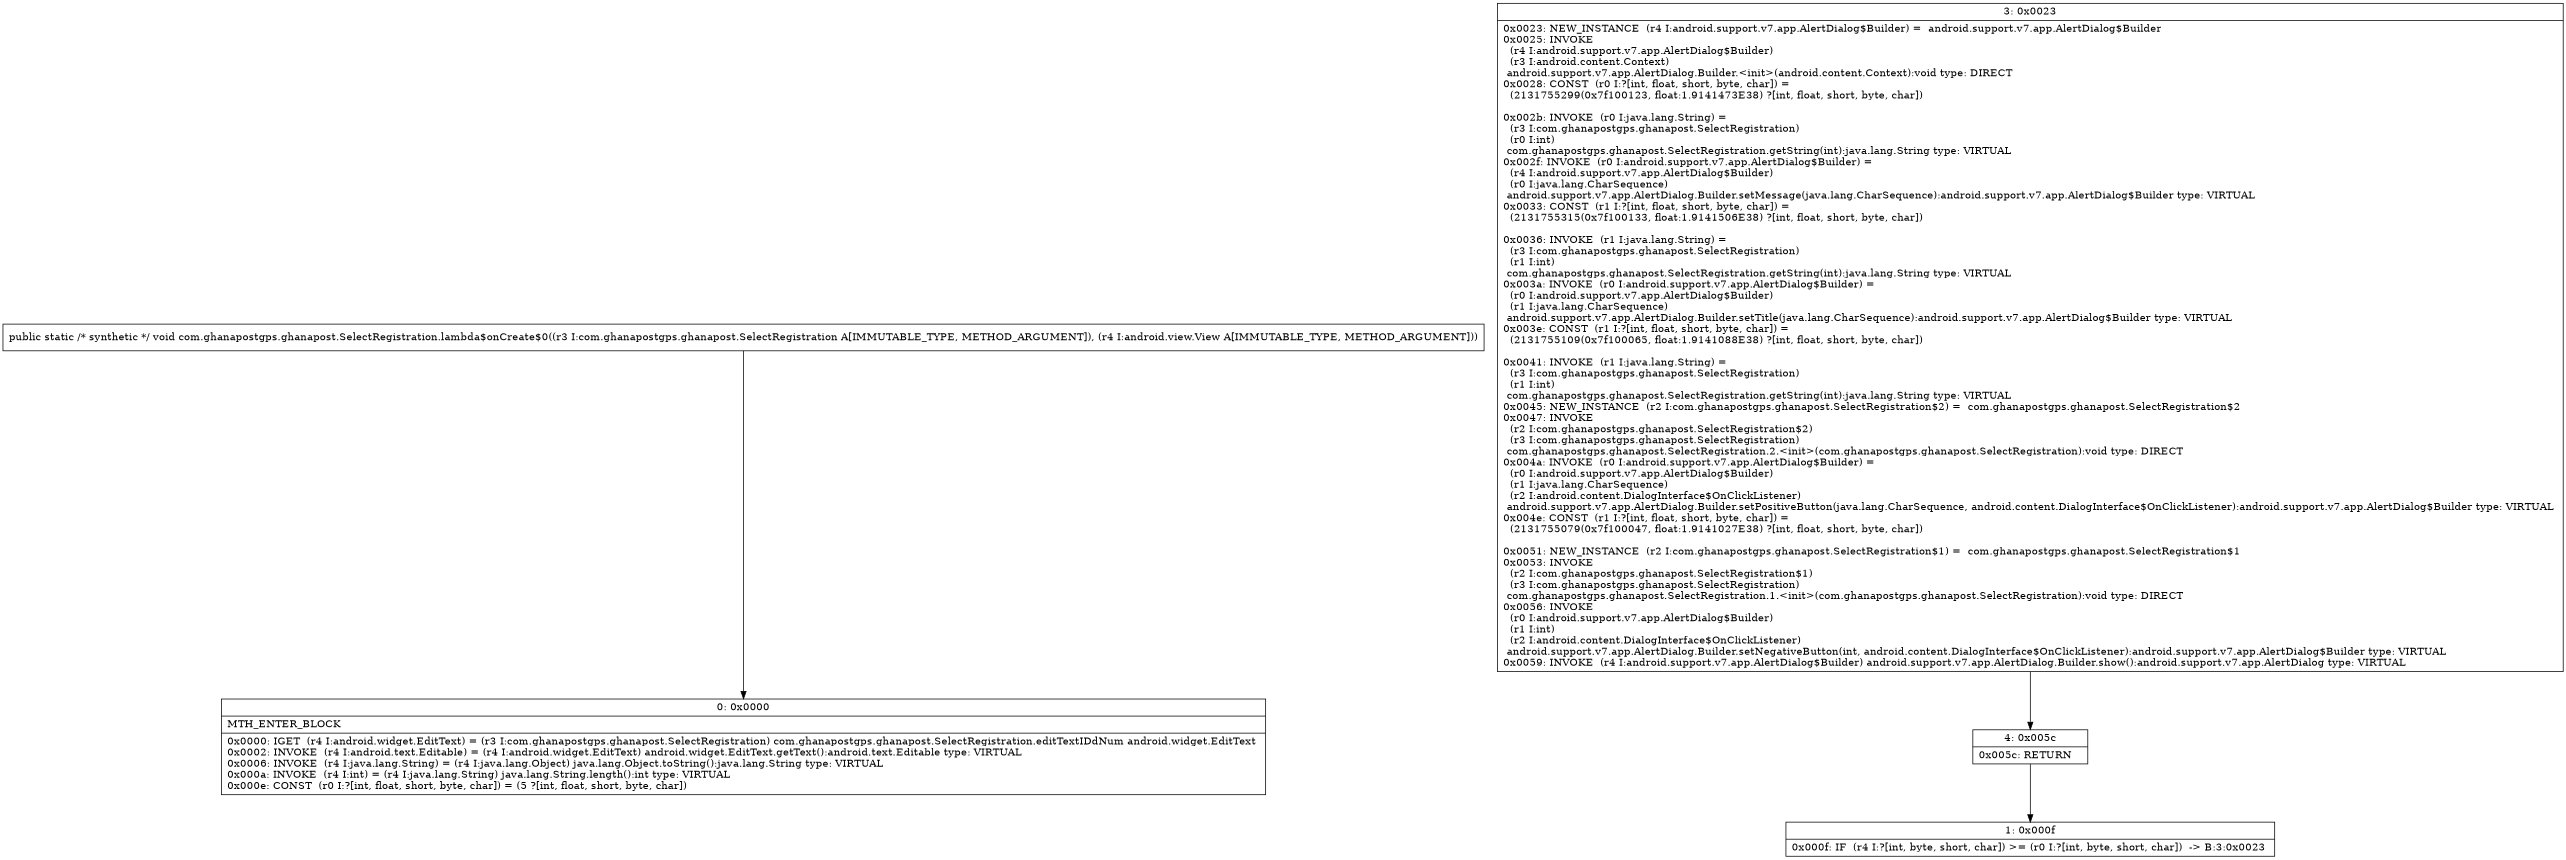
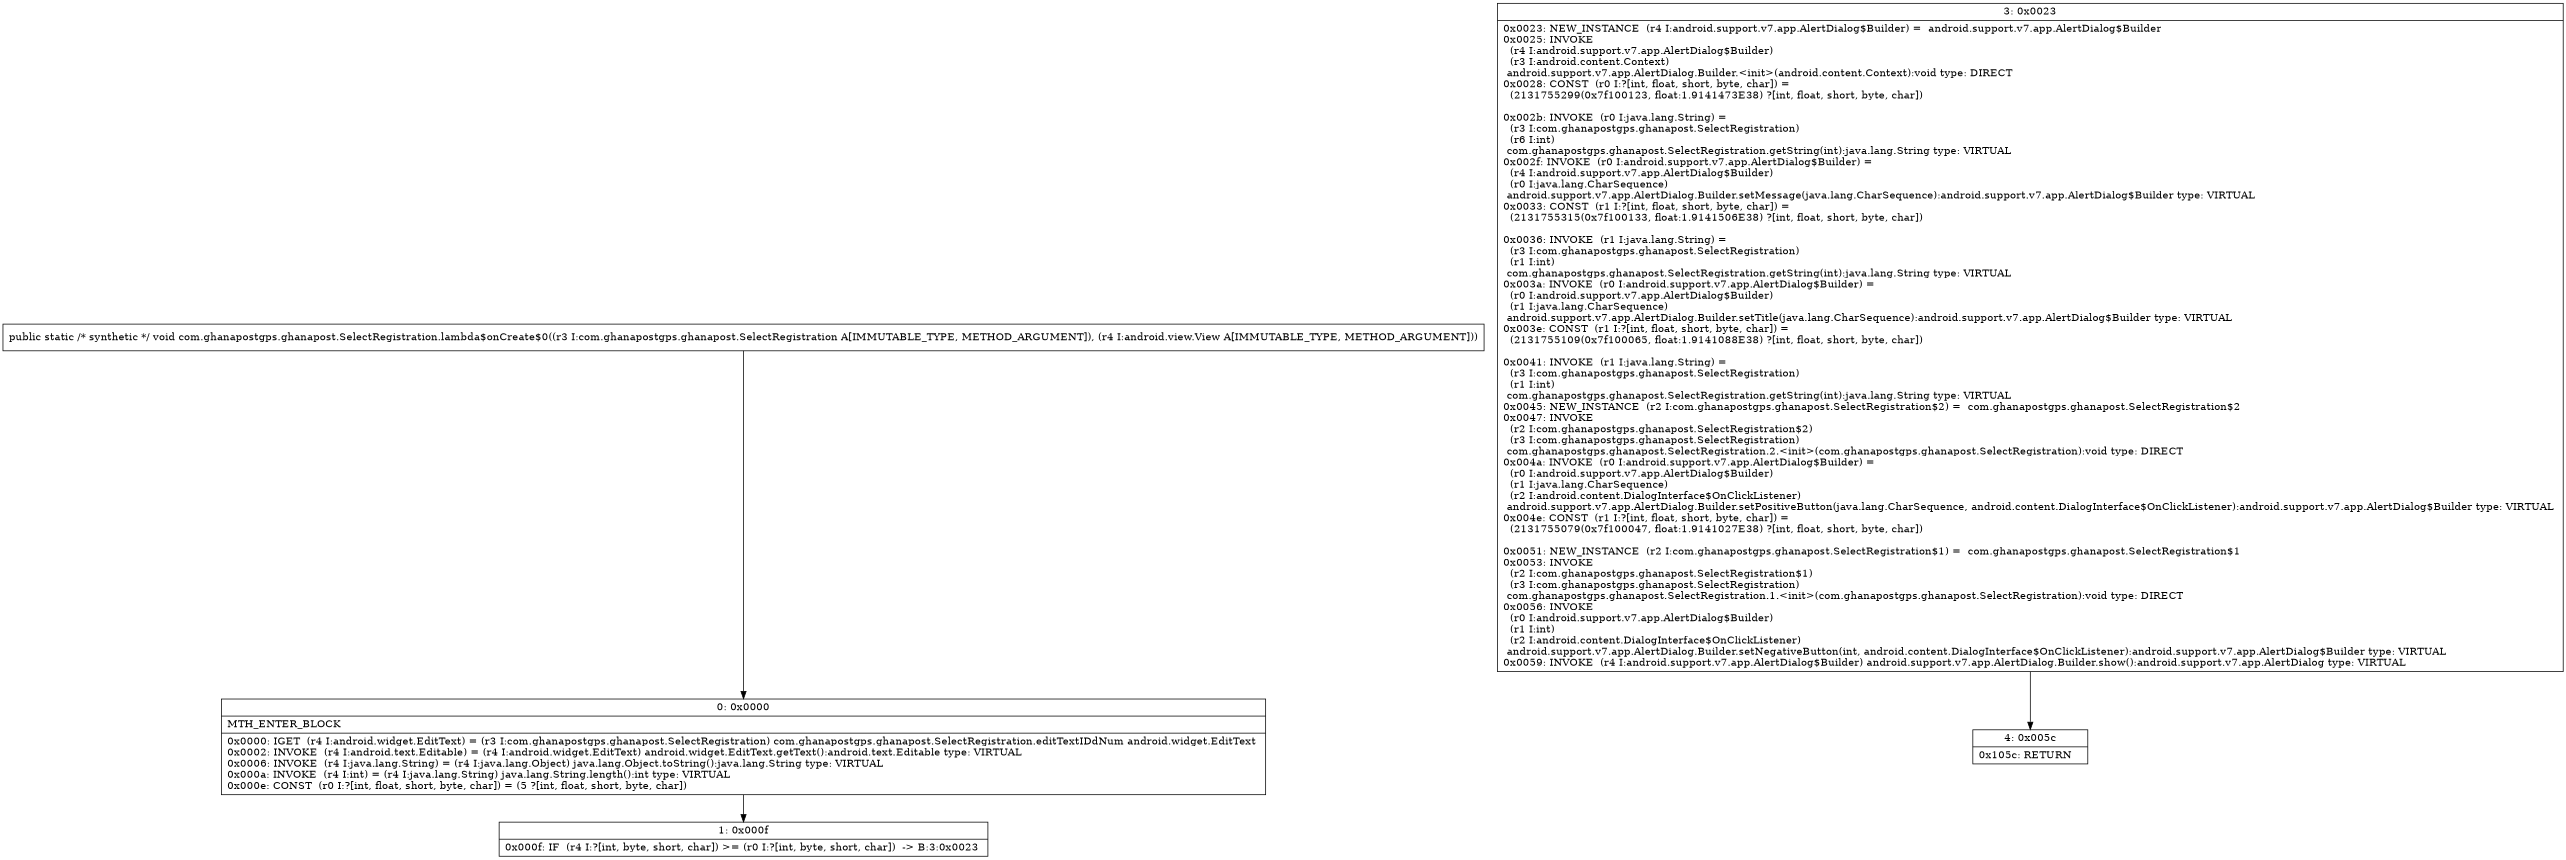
node "3: 0x0023": text "(r0 I:int)" -> "(r6 I:int)"
node "4: 0x005c": text "0x005c: RETURN" -> "0x105c: RETURN"
edge "4: 0x005c" -> "1: 0x000f": now "0: 0x0000" -> "1: 0x000f"
